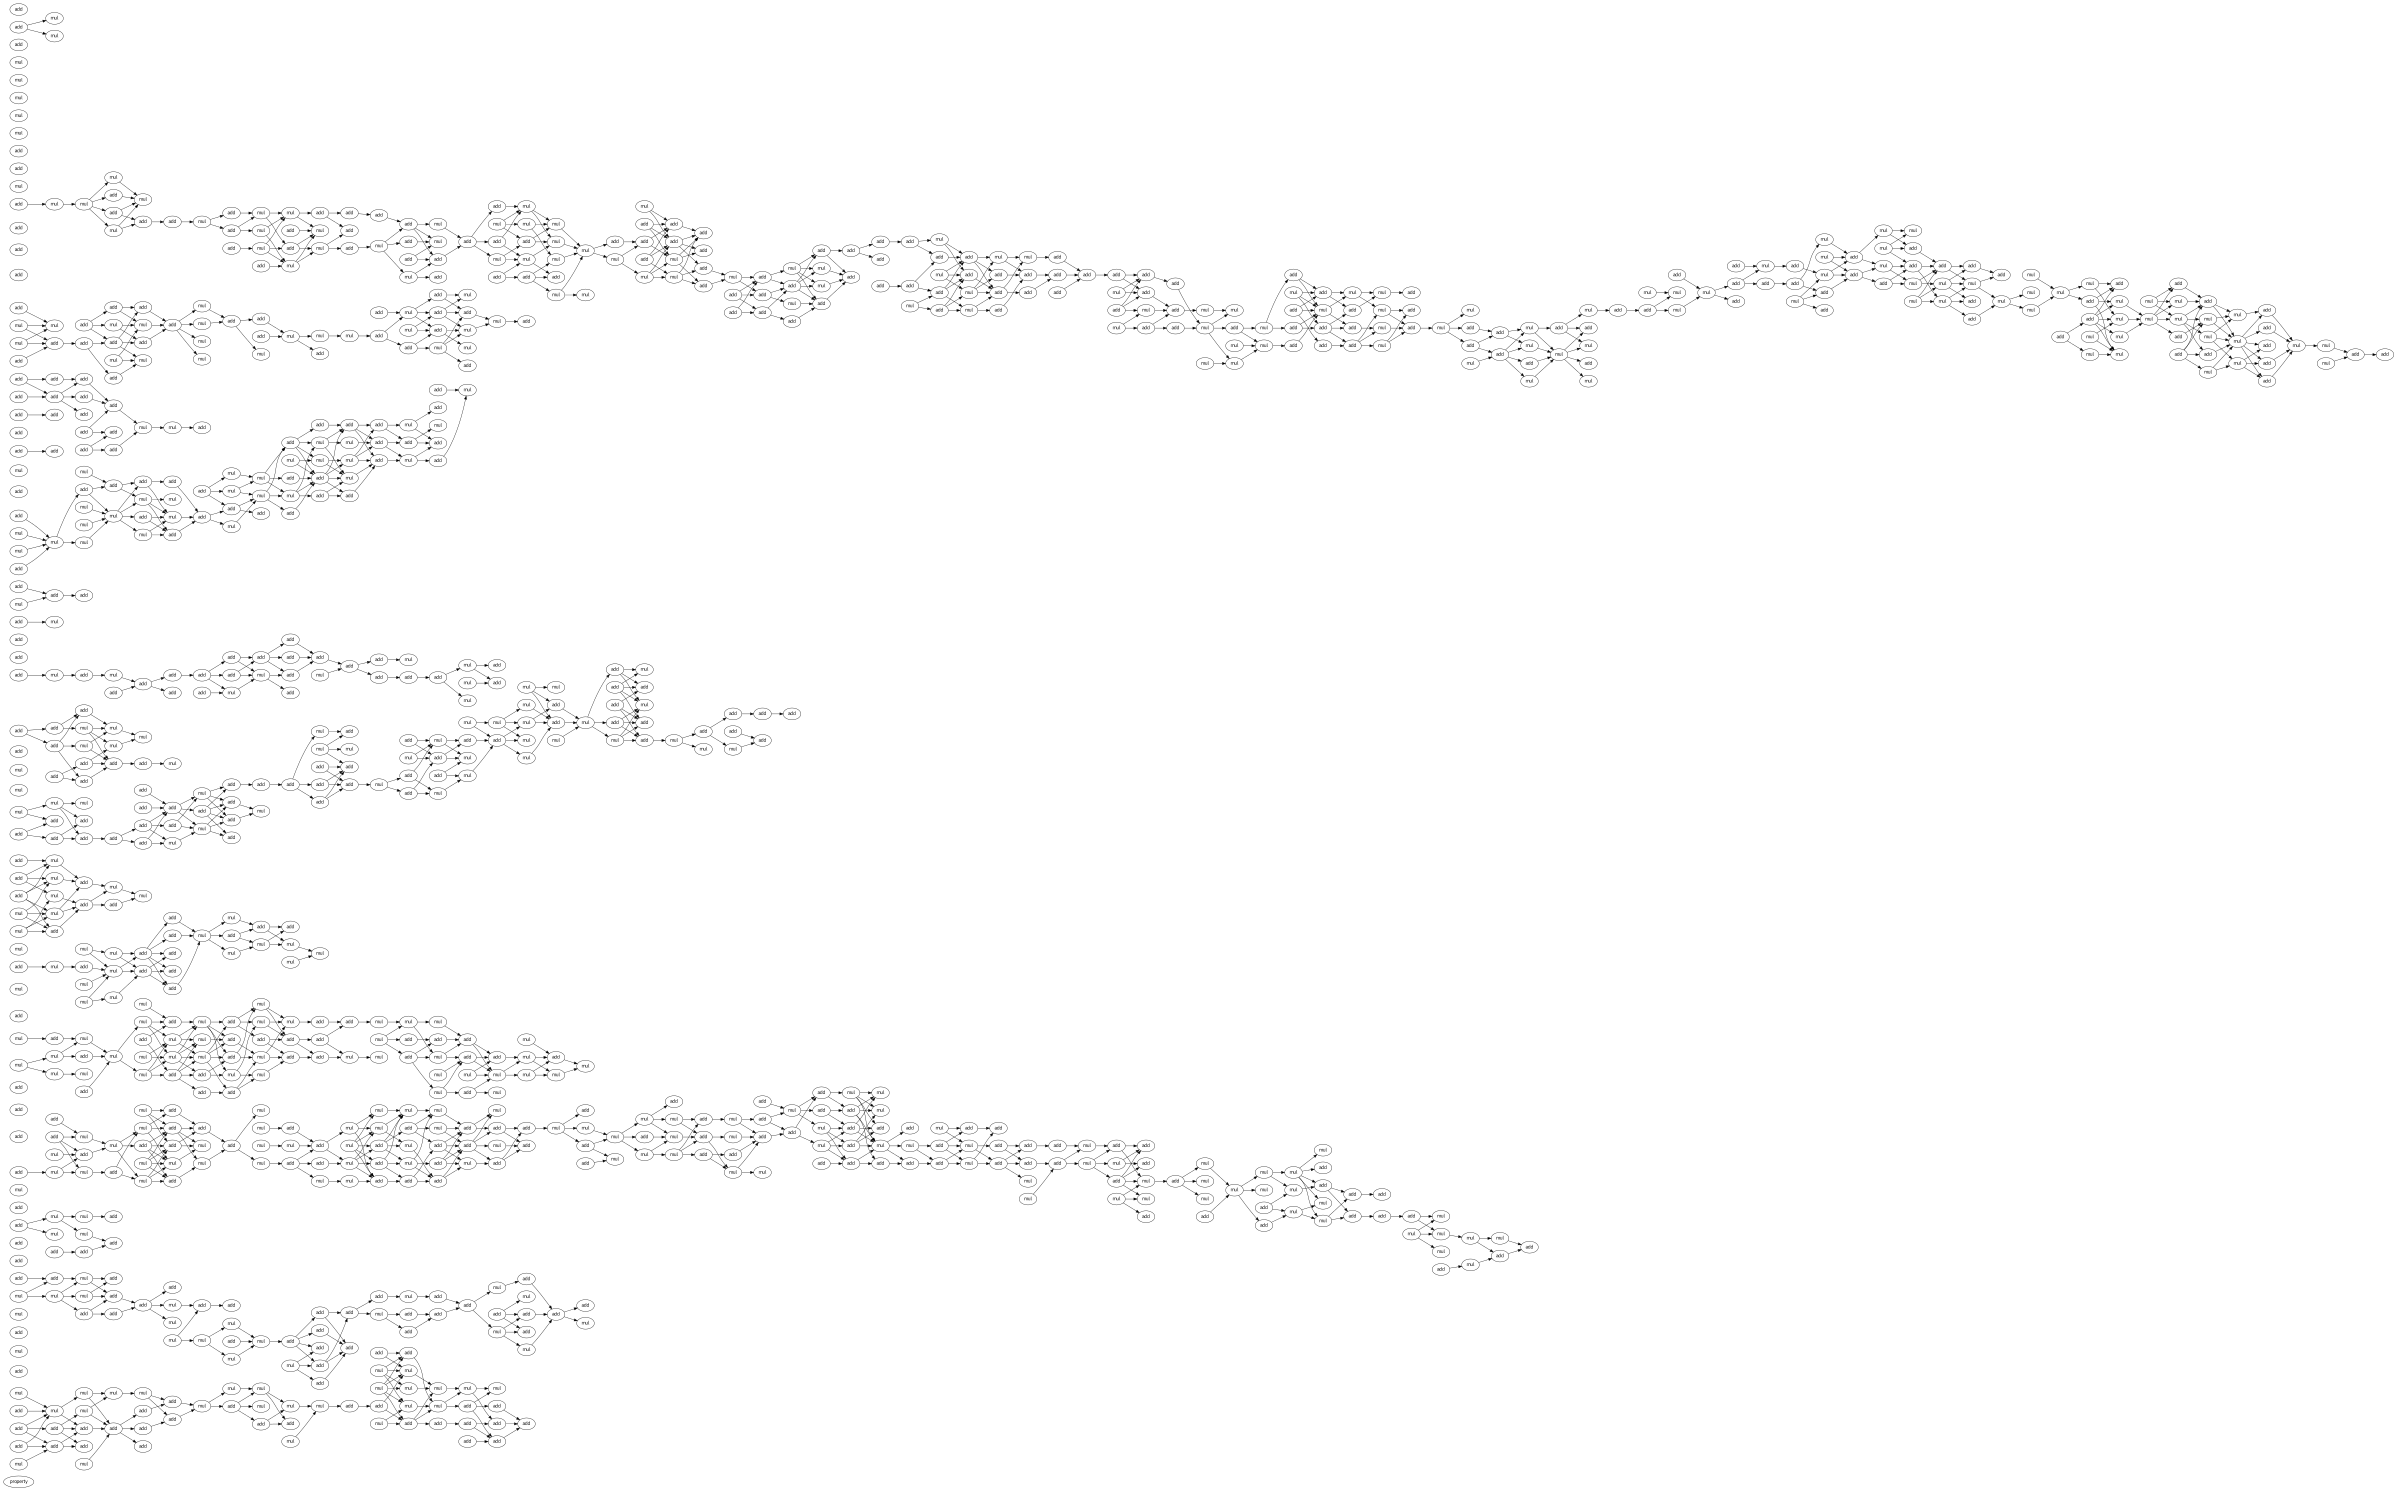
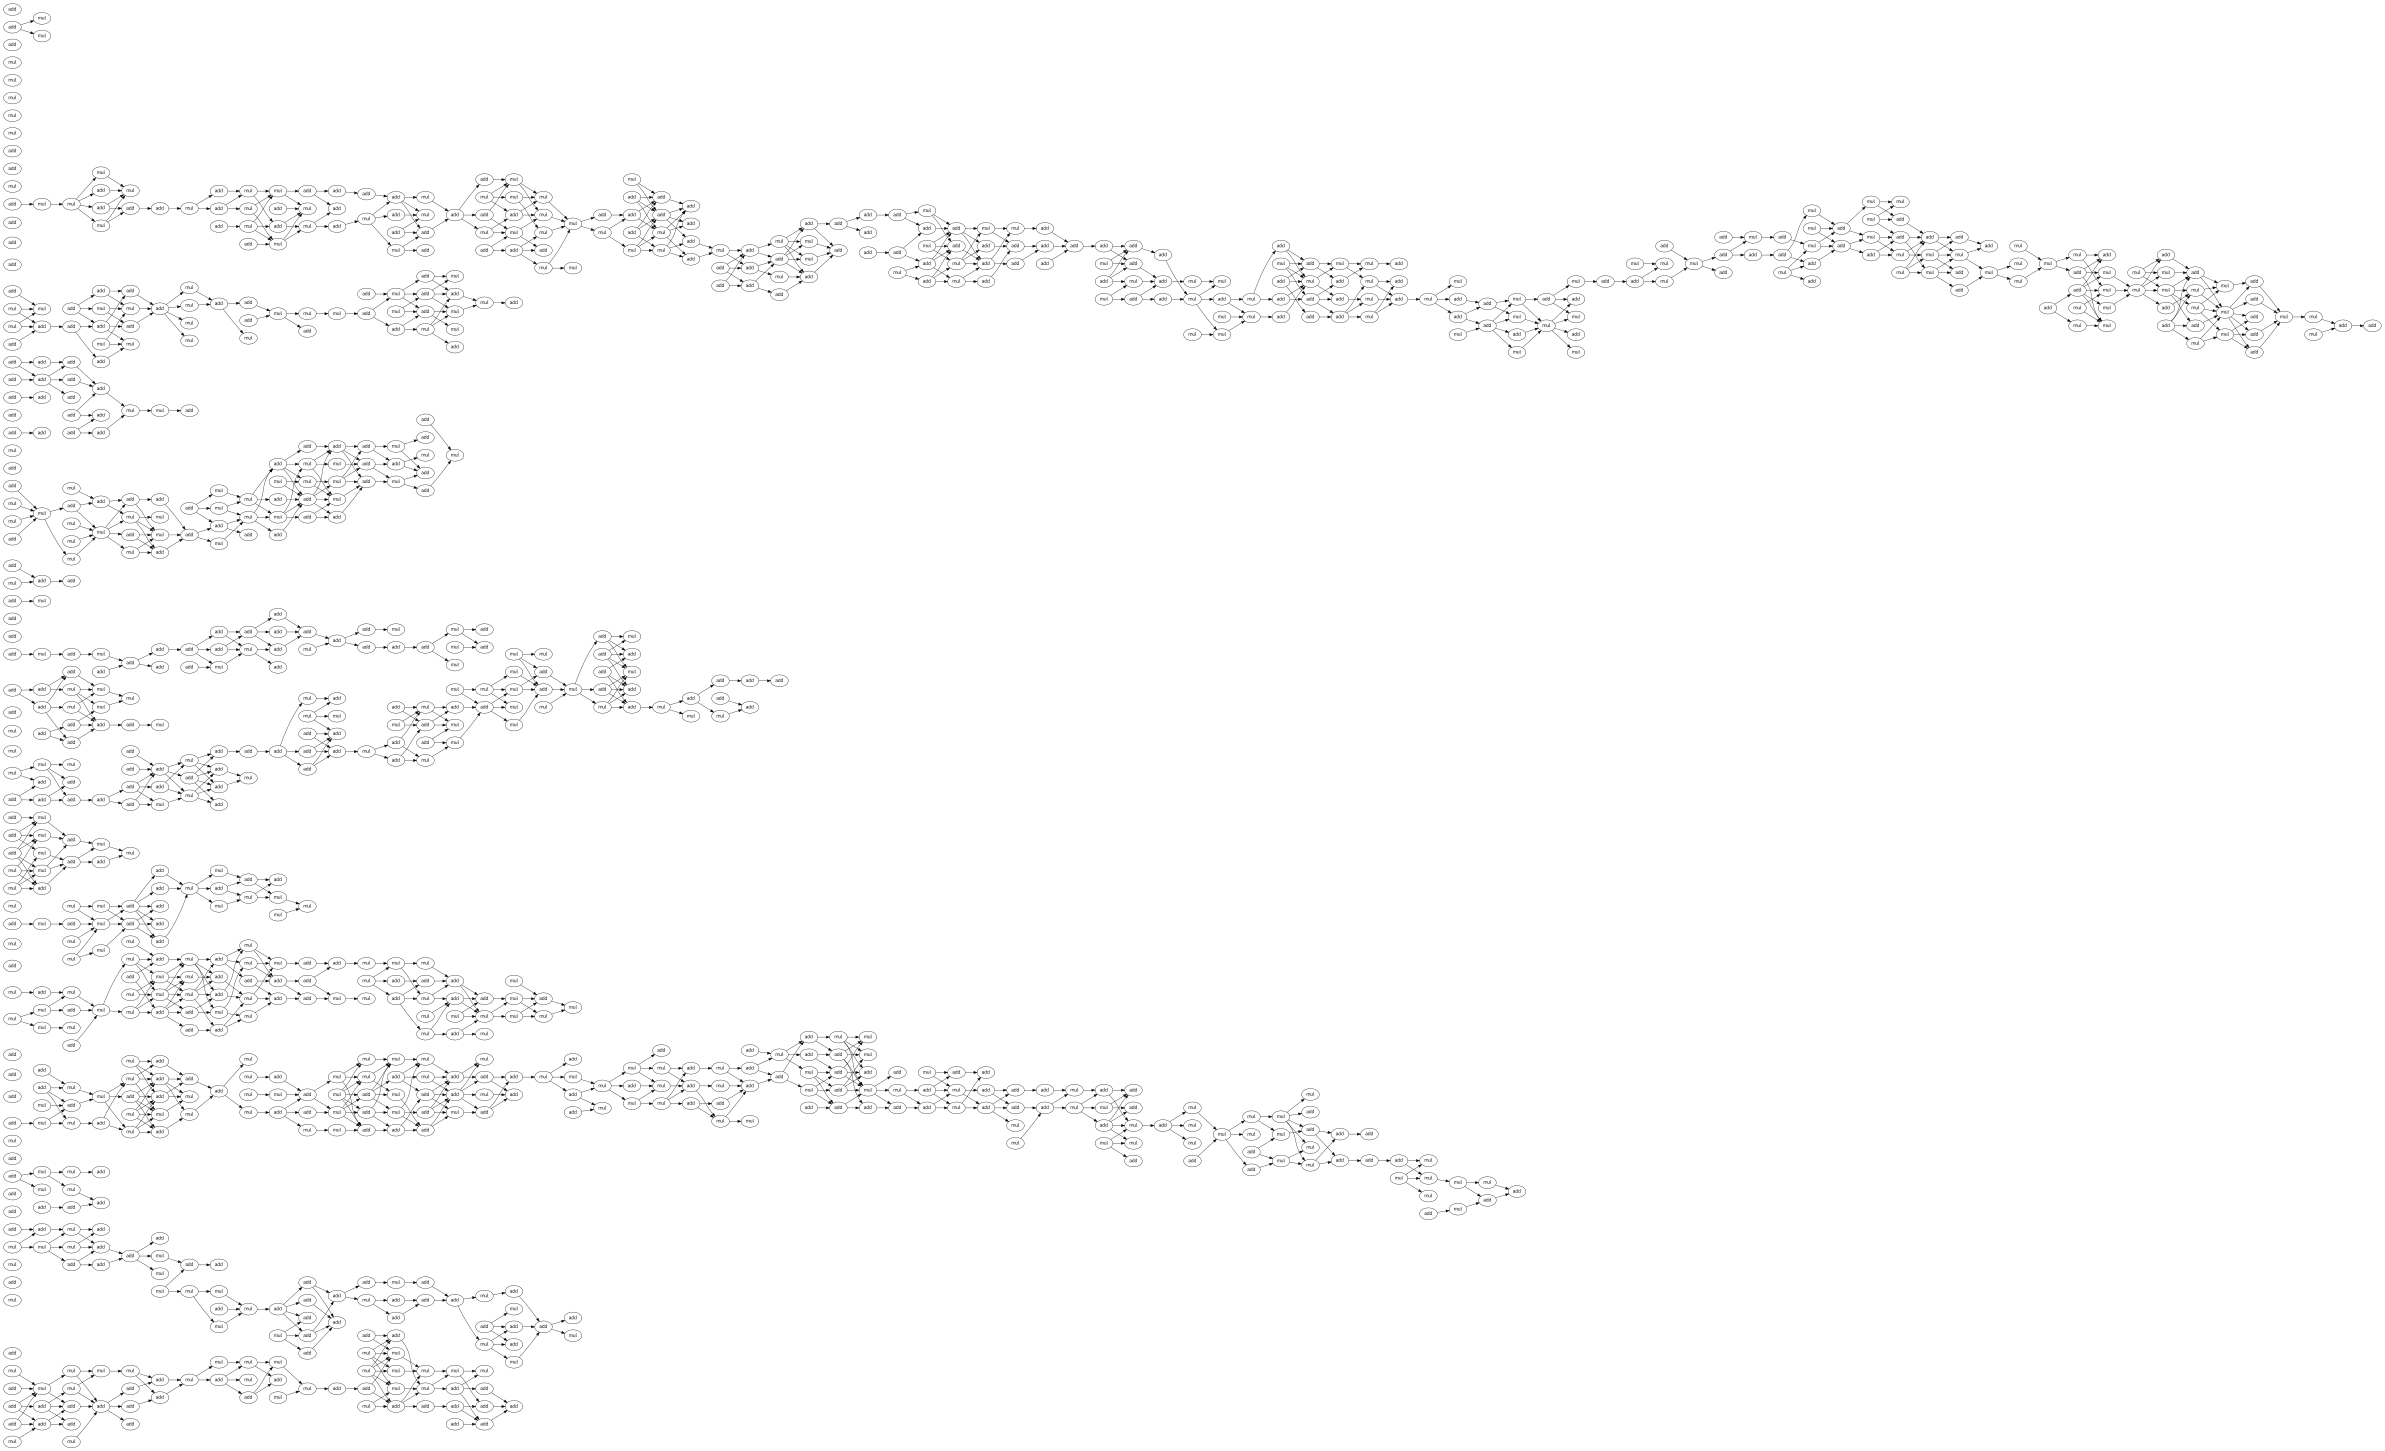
node "property": removed
